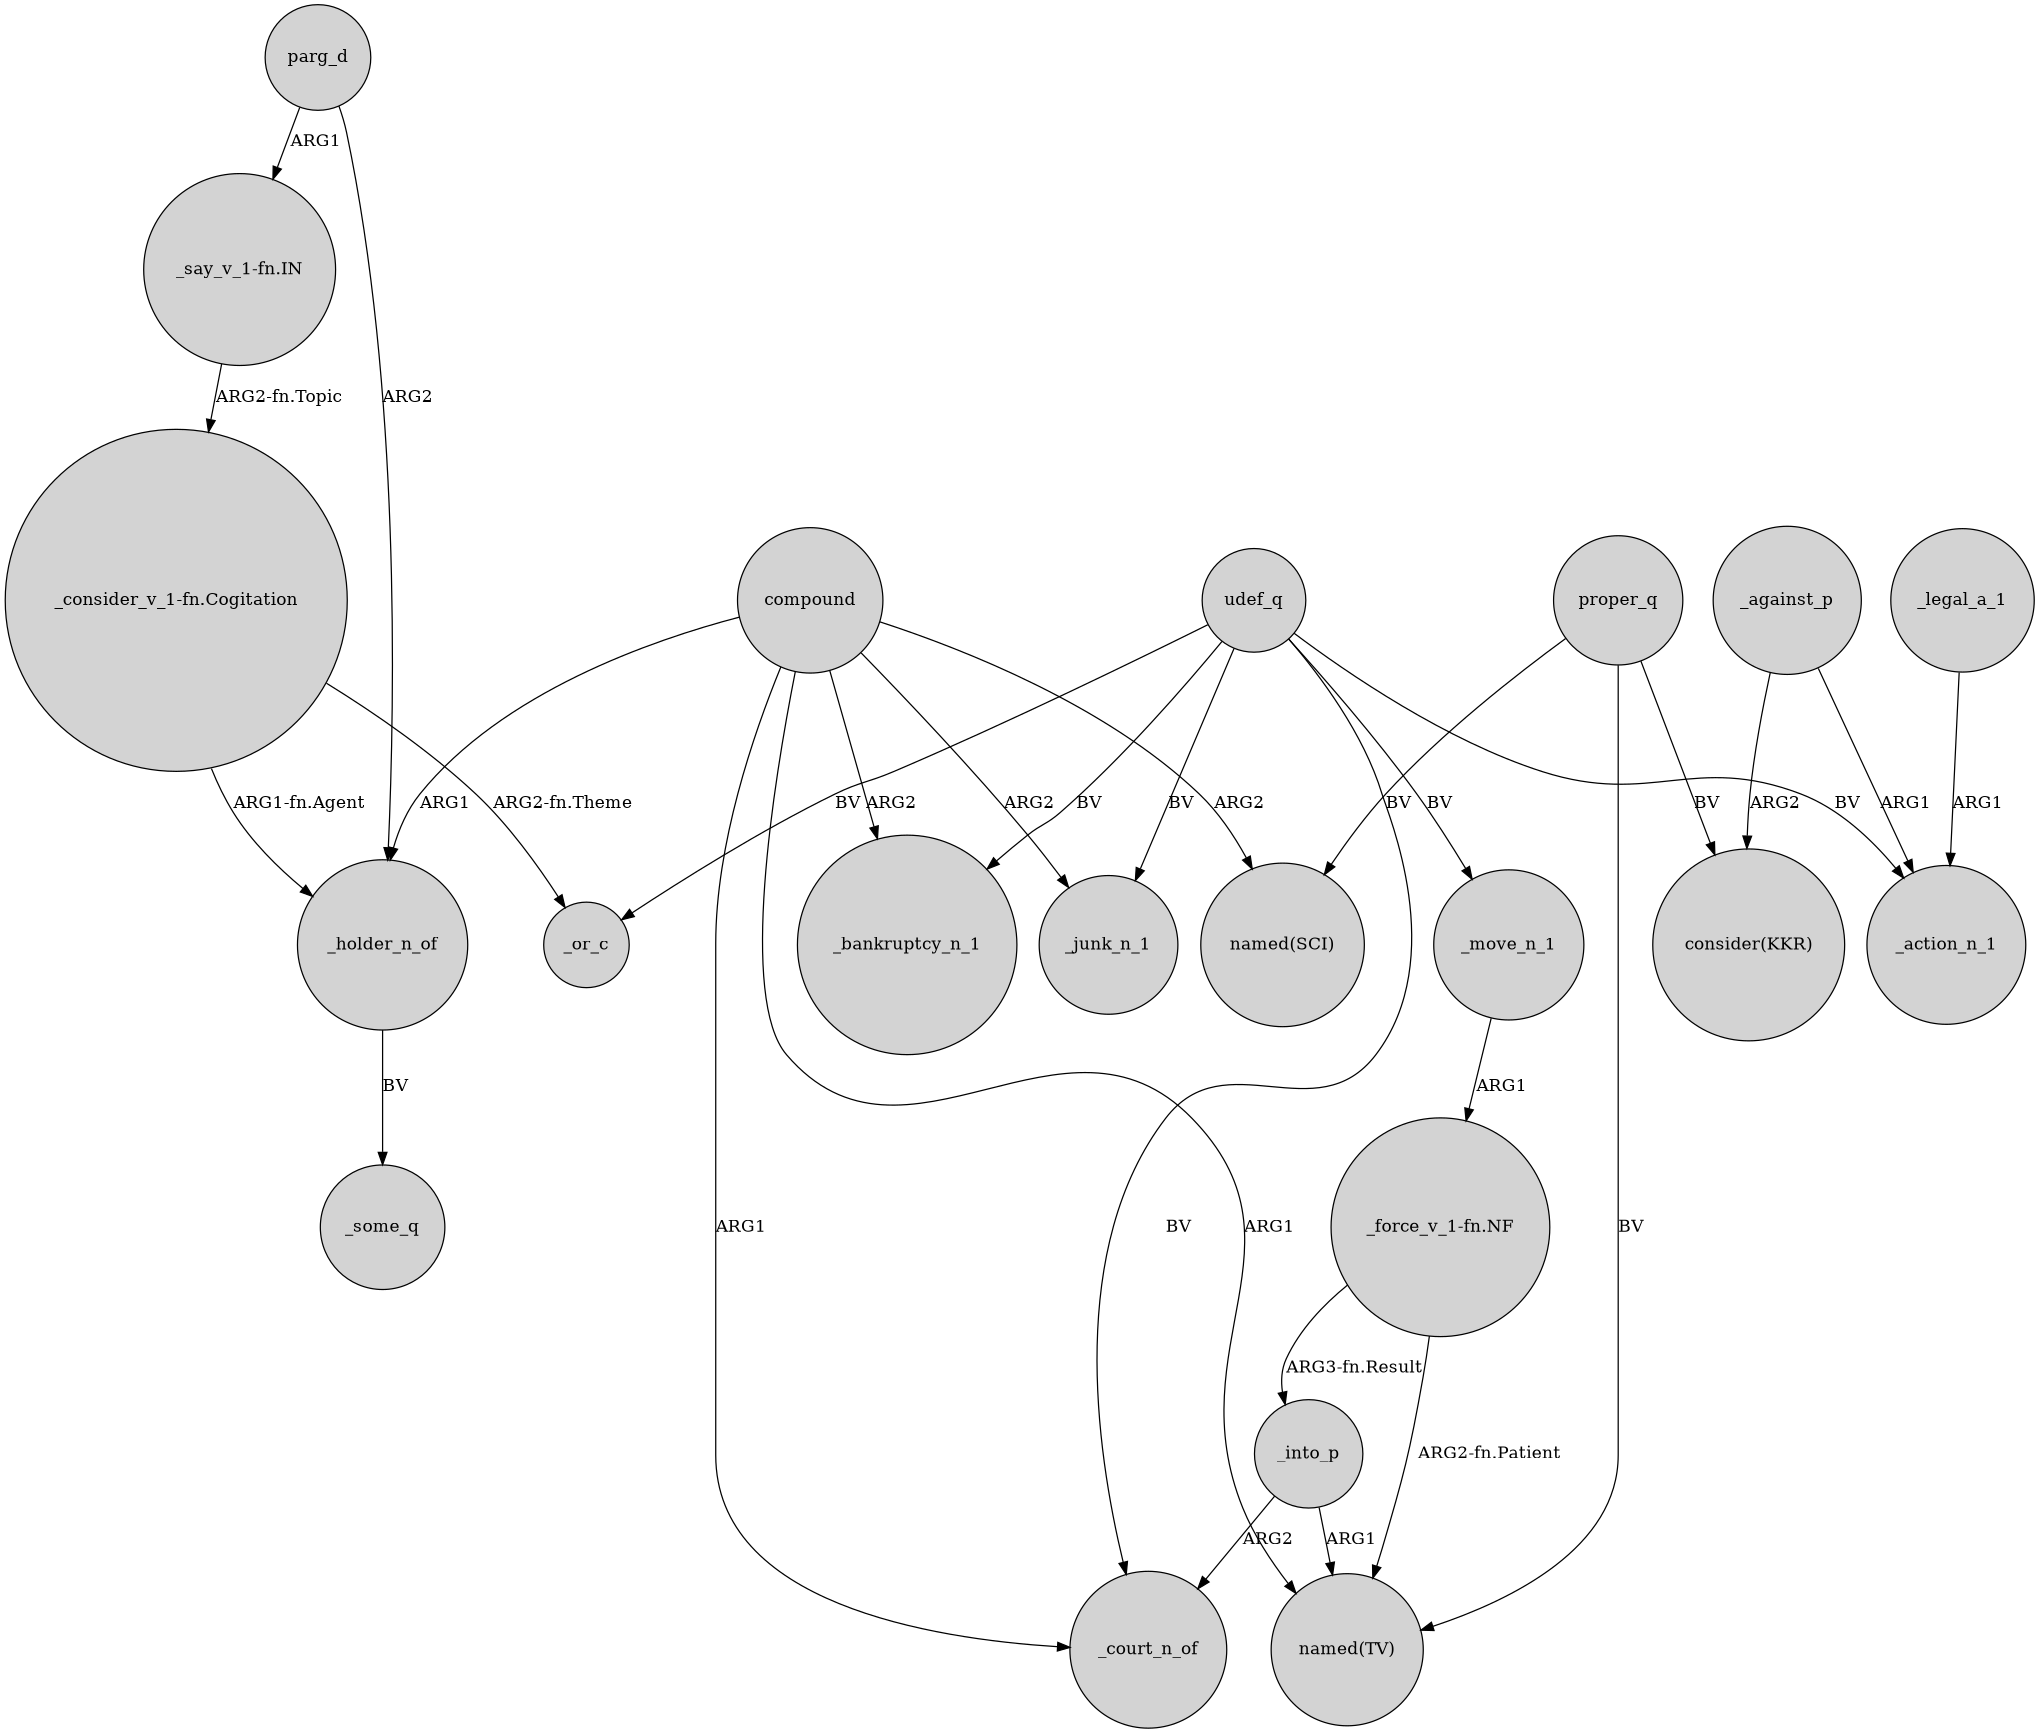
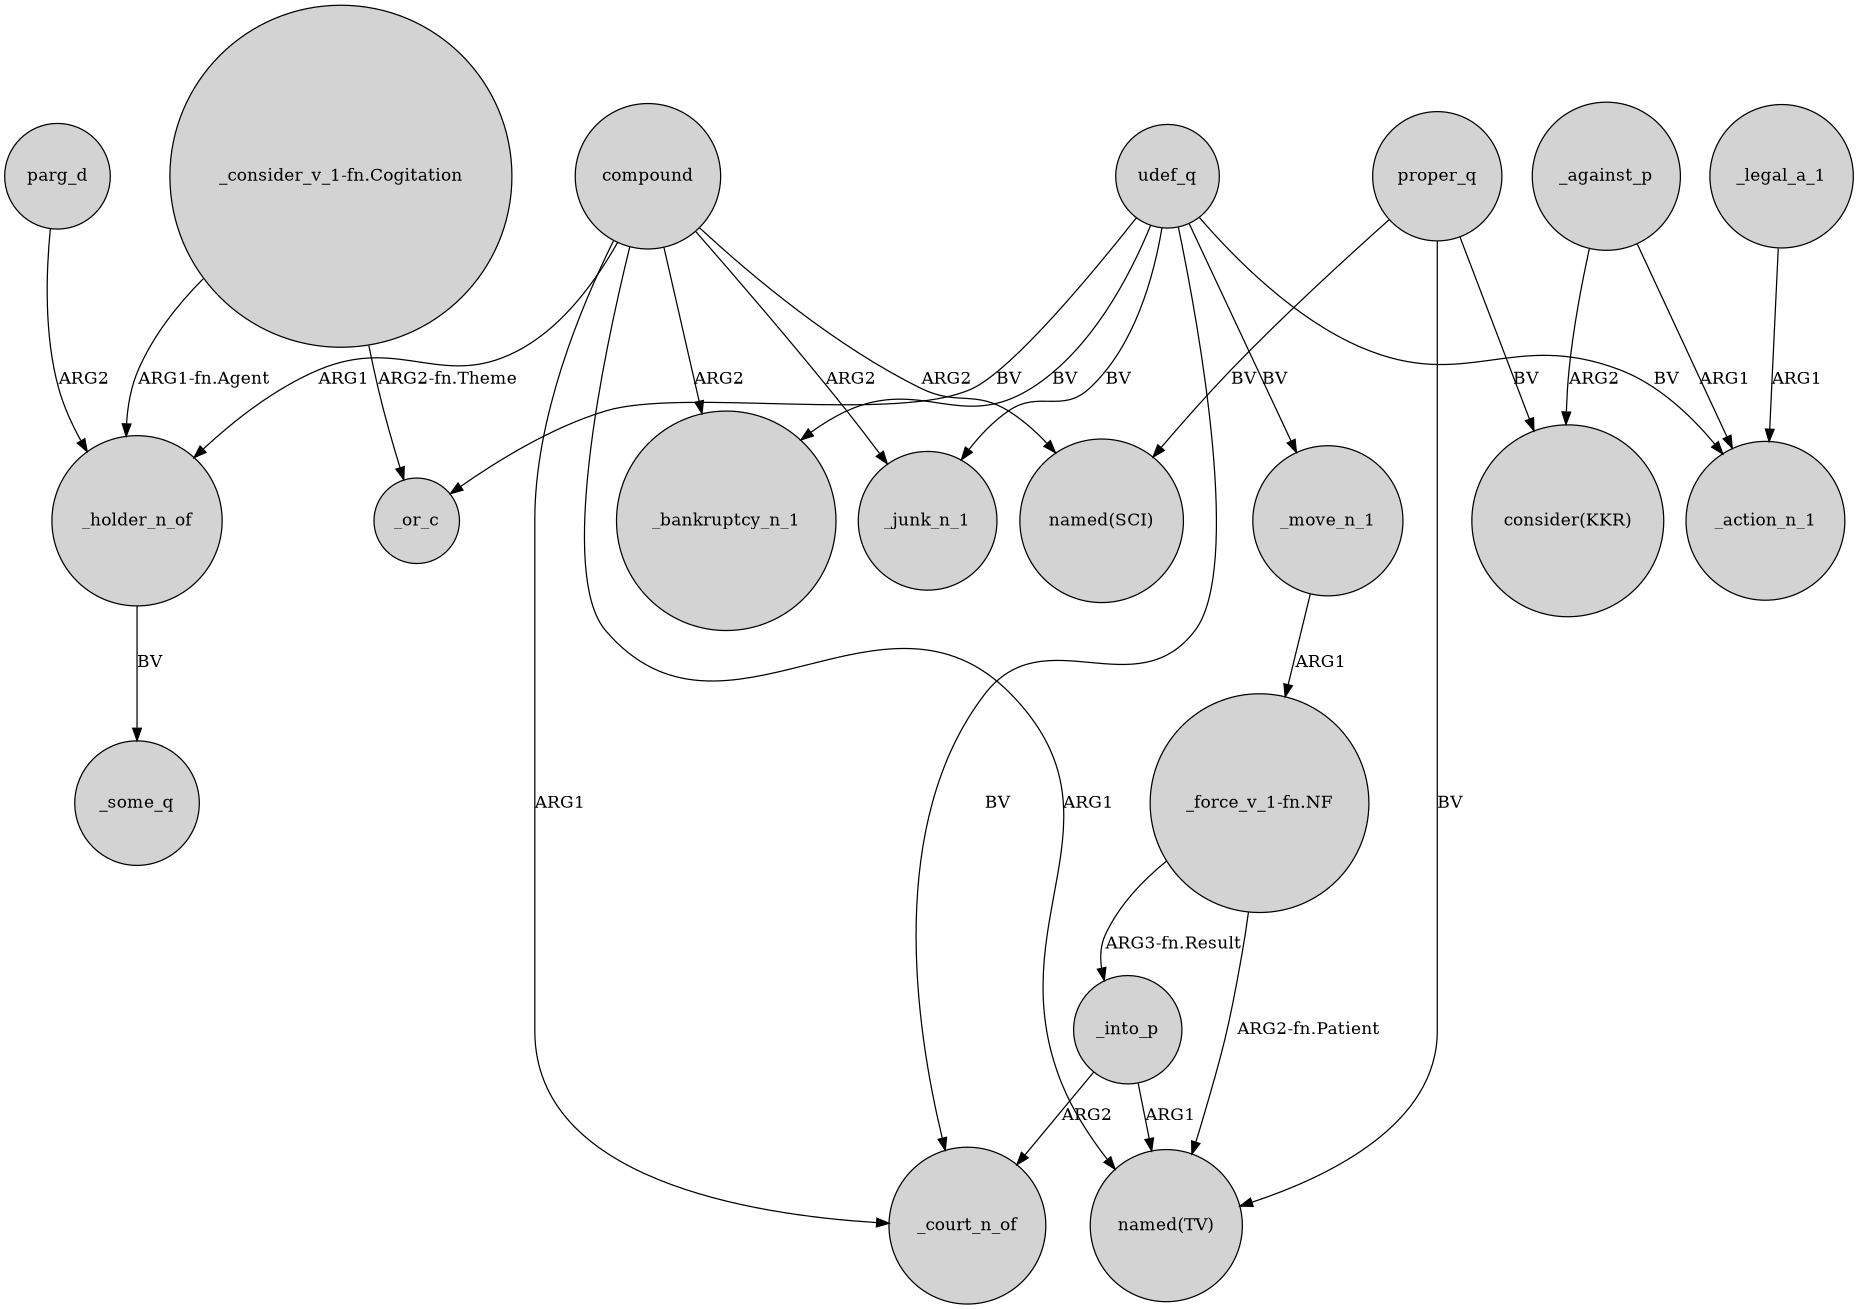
node "_say_v_1-fn.IN": removed
